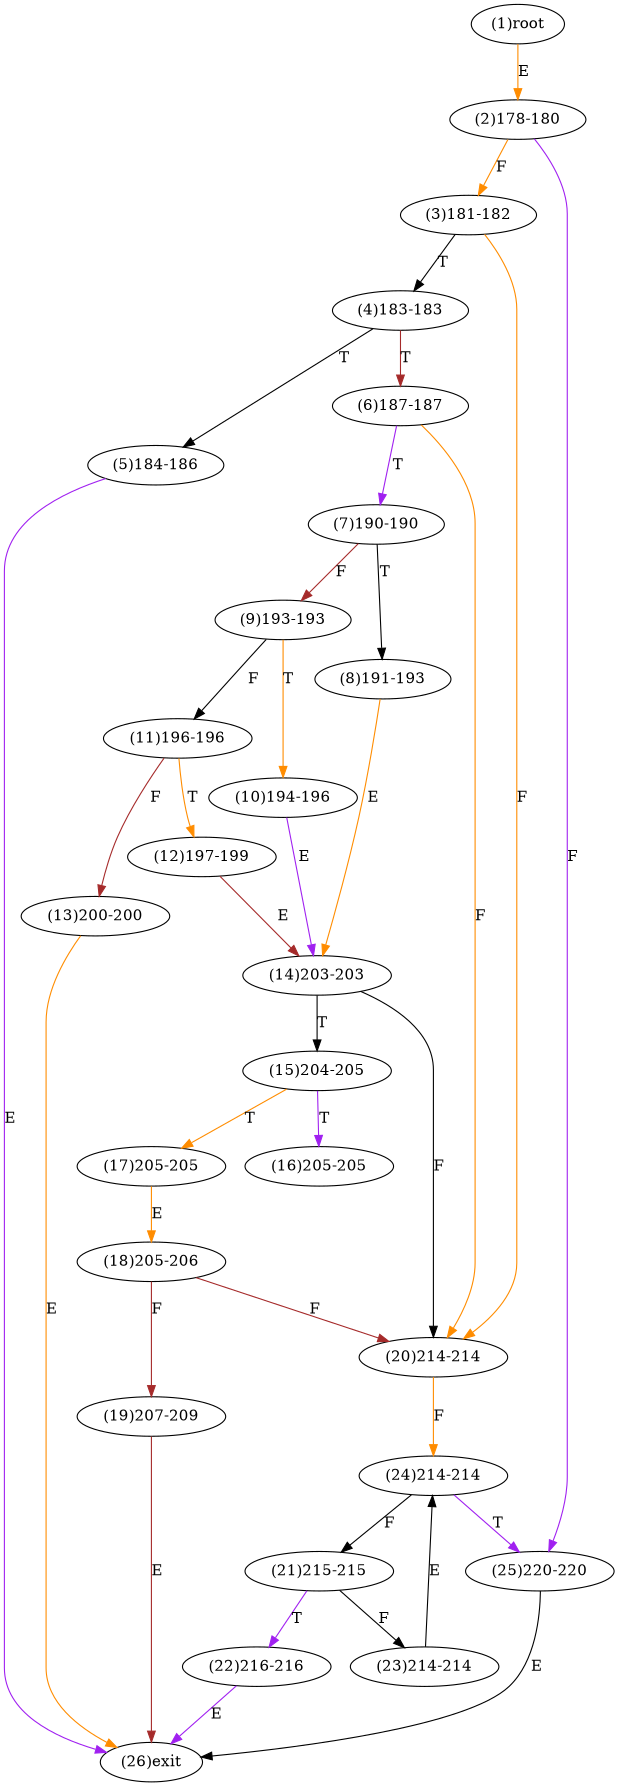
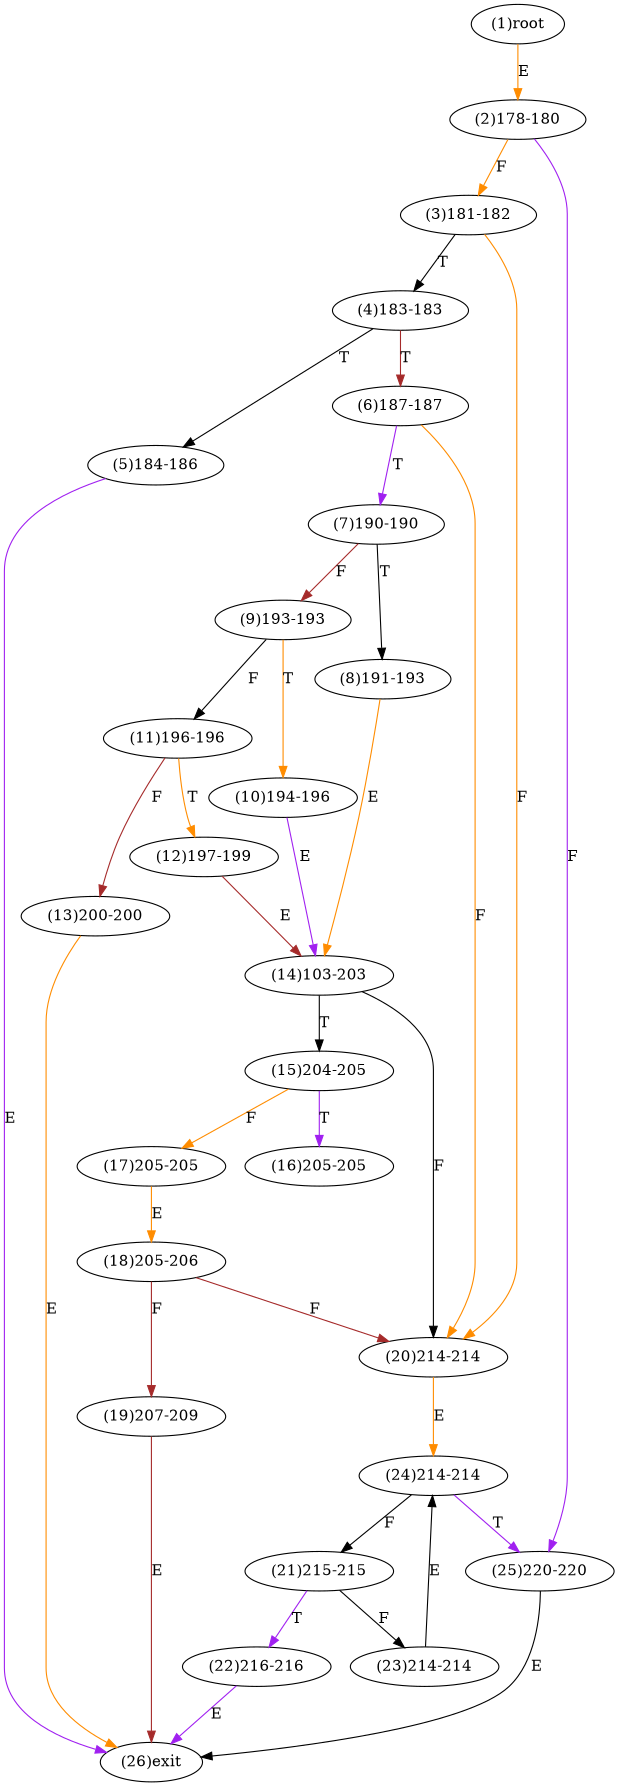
node "(14)203-203": label "(14)203-203" -> "(14)103-203"
edge "(15)204-205" -> "(17)205-205": label "T" -> "F"
edge "(20)214-214" -> "(24)214-214": label "F" -> "E"
